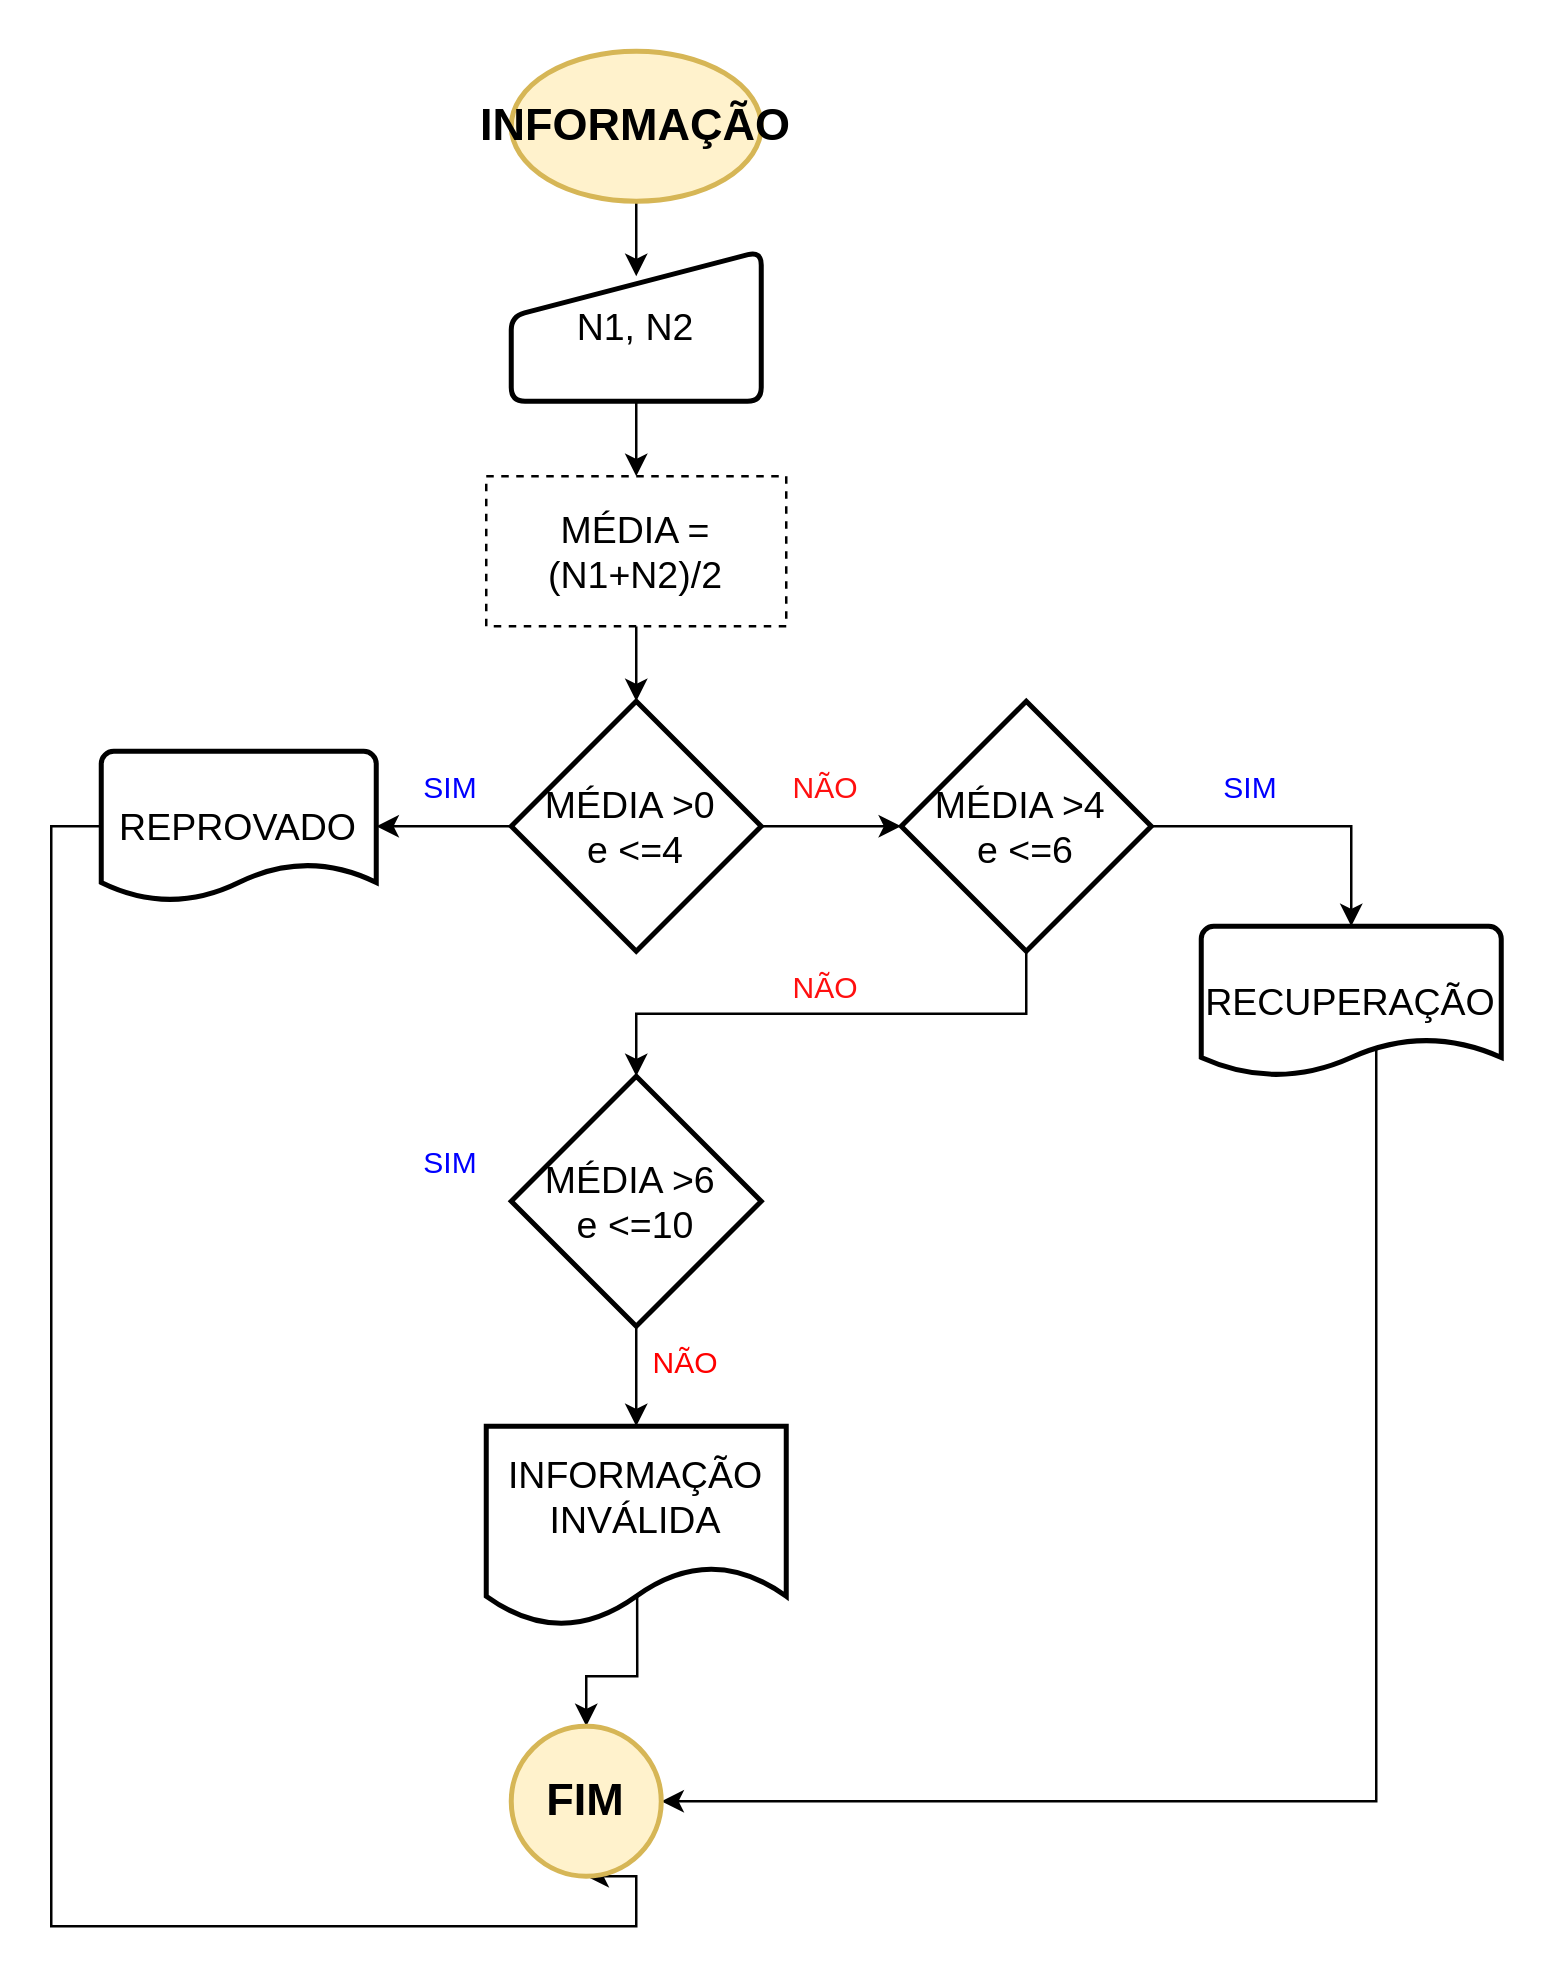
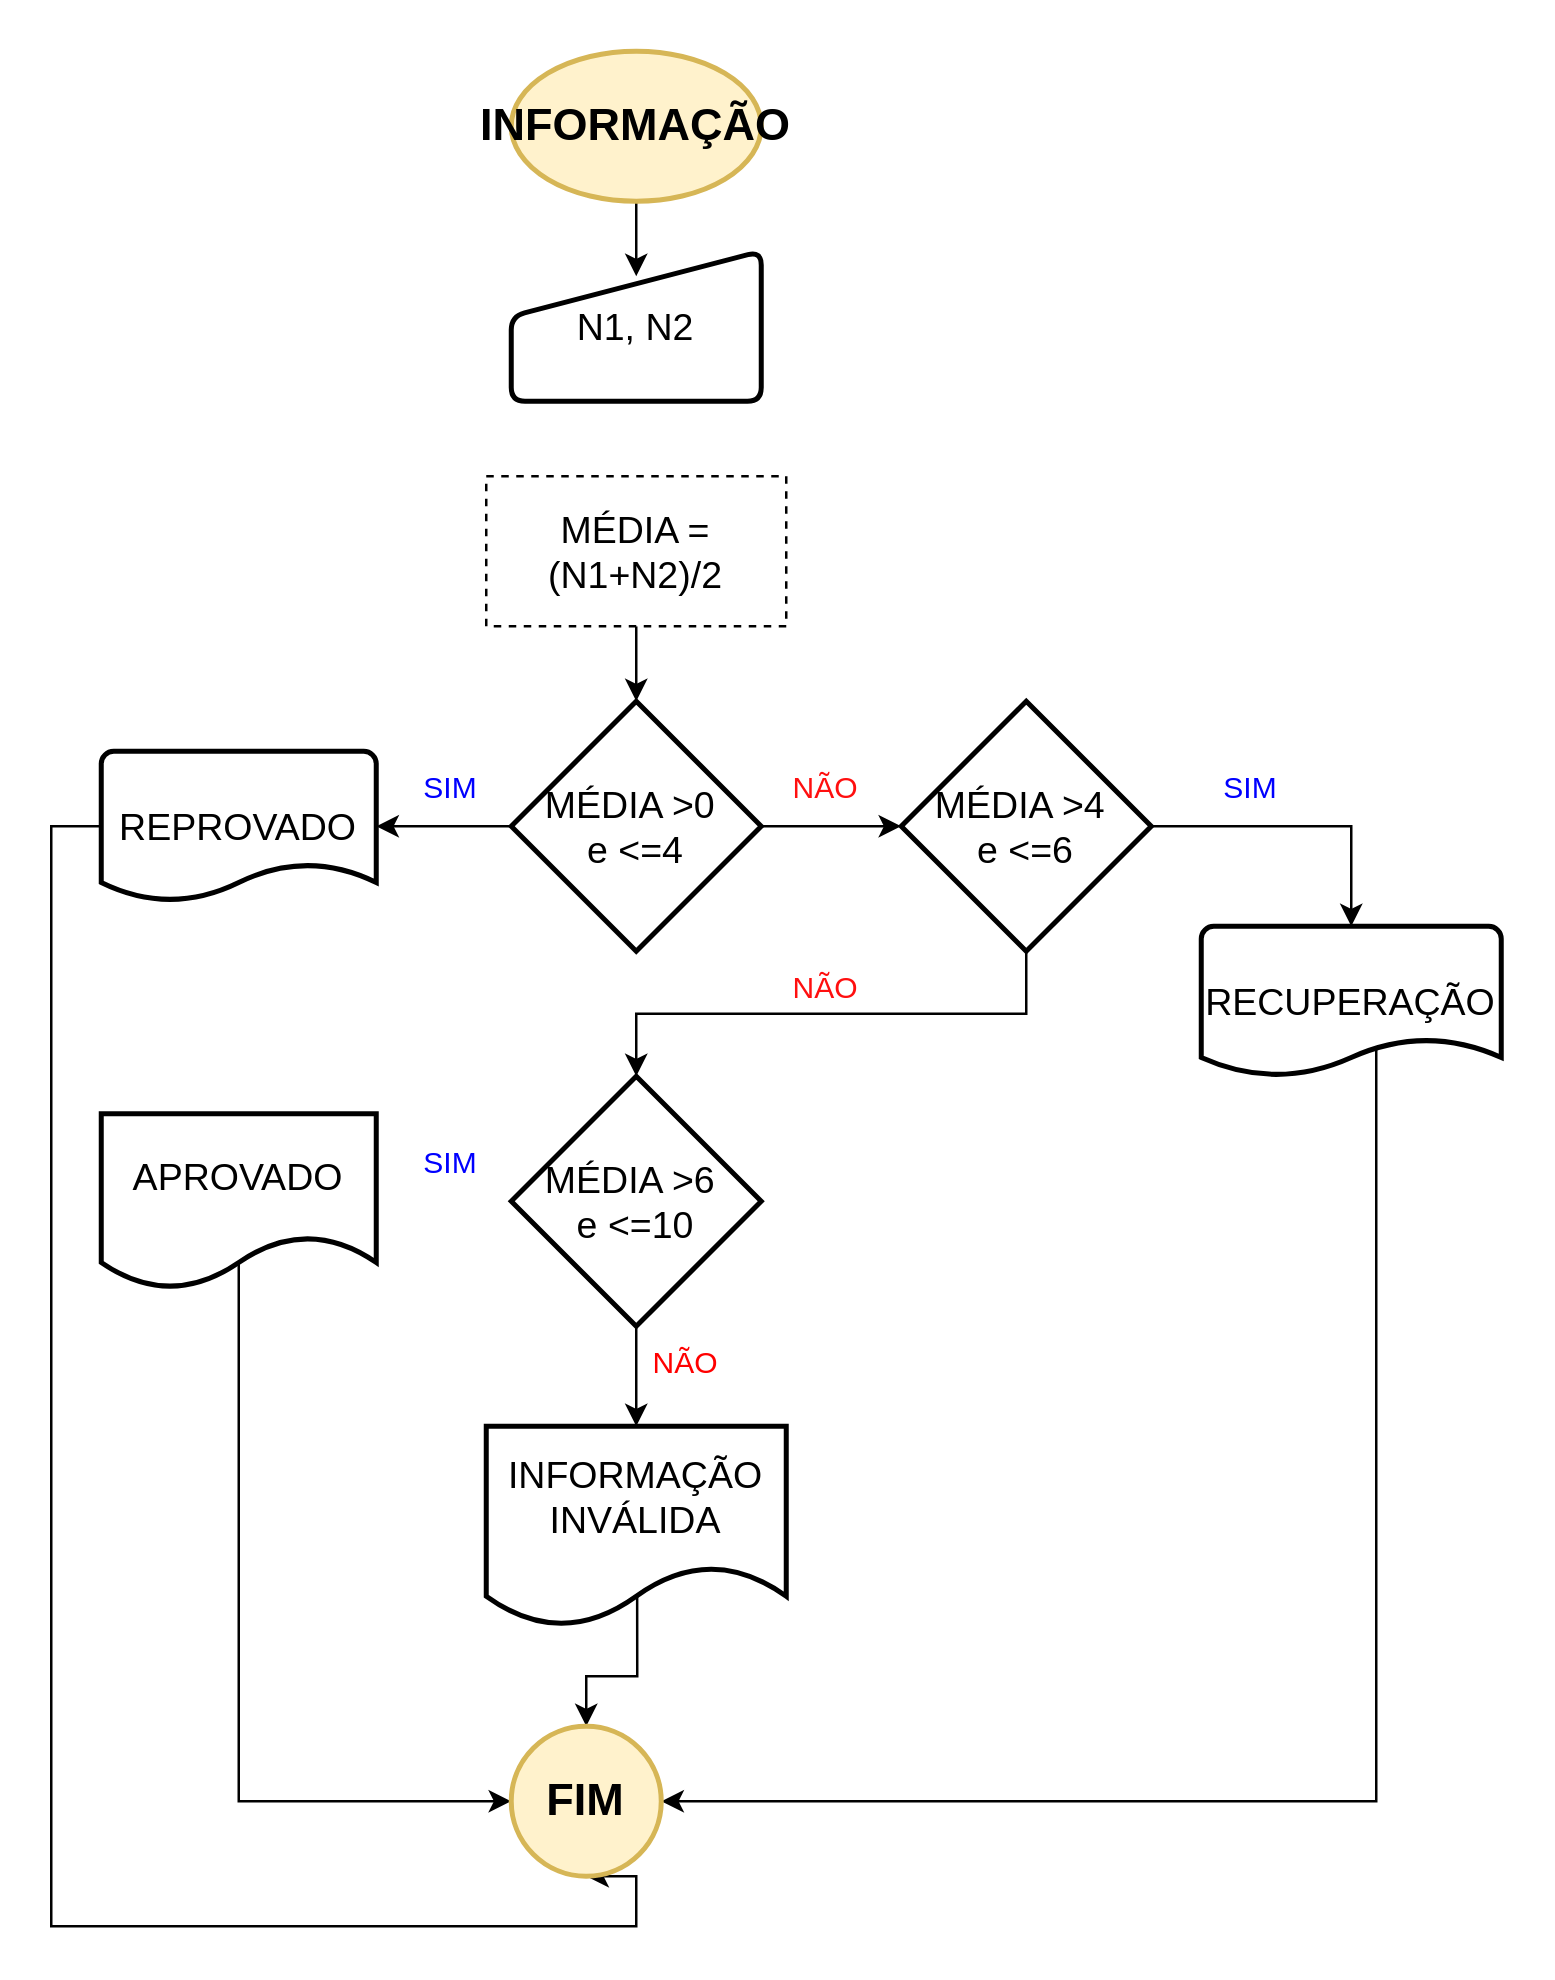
edge "N1, N2" -> "MÉDIA = (N1+N2)/2": removed
node "APROVADO": added
edge "APROVADO" -> "FIM": added
